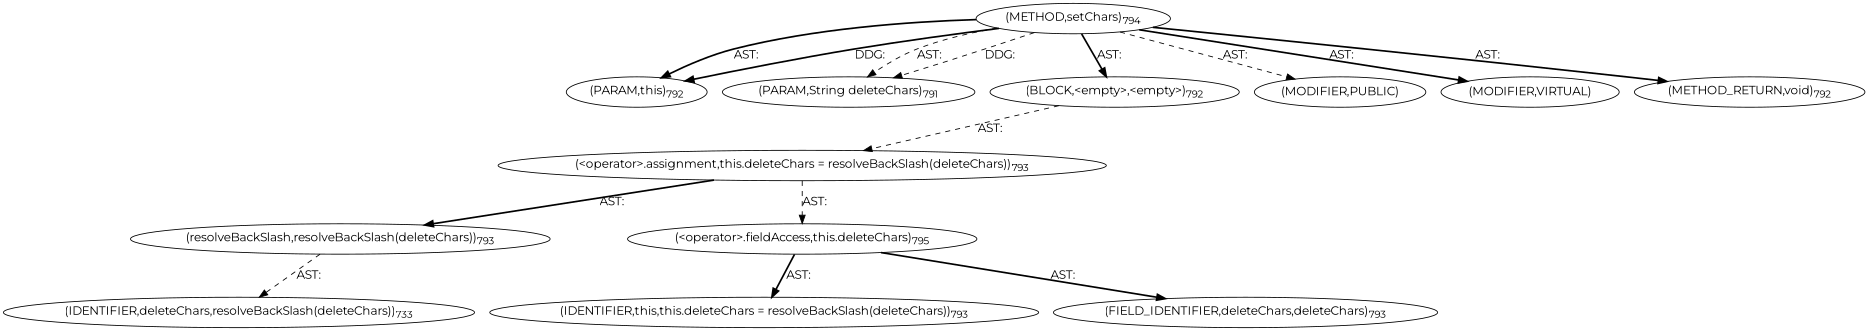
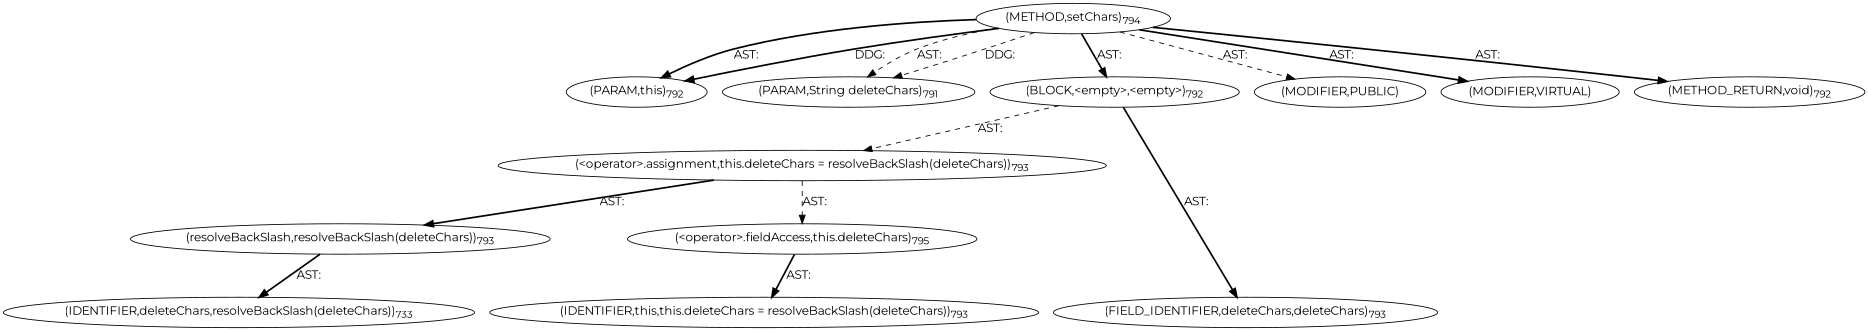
edge "(resolveBackSlash,resolveBackSlash(deleteChars))" -> "(IDENTIFIER,deleteChars,resolveBackSlash(deleteChars))": style dashed -> bold
edge "(<operator>.fieldAccess,this.deleteChars)" -> "(FIELD_IDENTIFIER,deleteChars,deleteChars)": now "(BLOCK,<empty>,<empty>)" -> "(FIELD_IDENTIFIER,deleteChars,deleteChars)"
